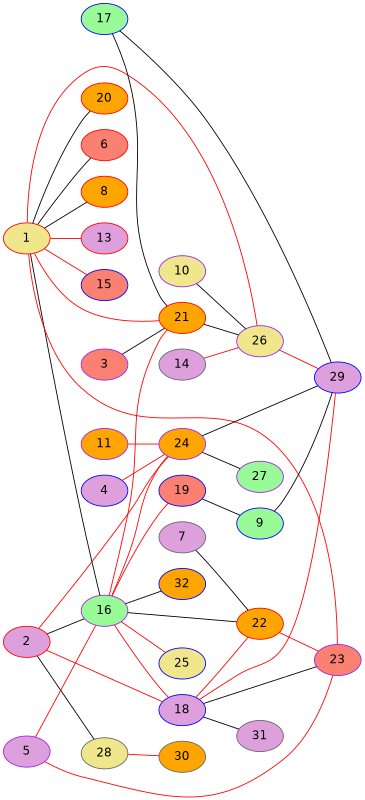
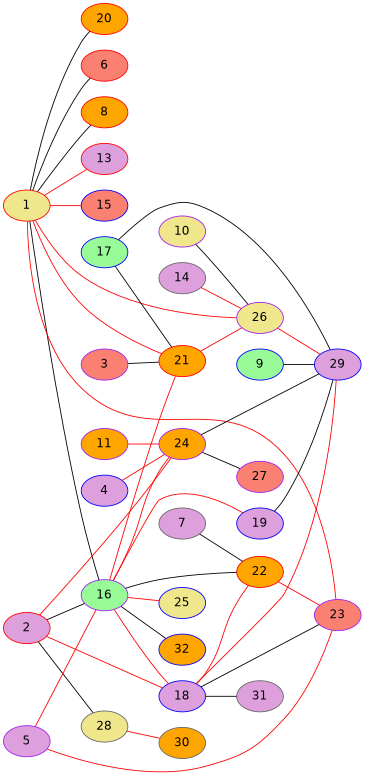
edge "21" -- "26": color black -> red
node "27": fillcolor palegreen -> salmon
node "19": fillcolor salmon -> plum
edge "19" -- "9": now "19" -- "29"
